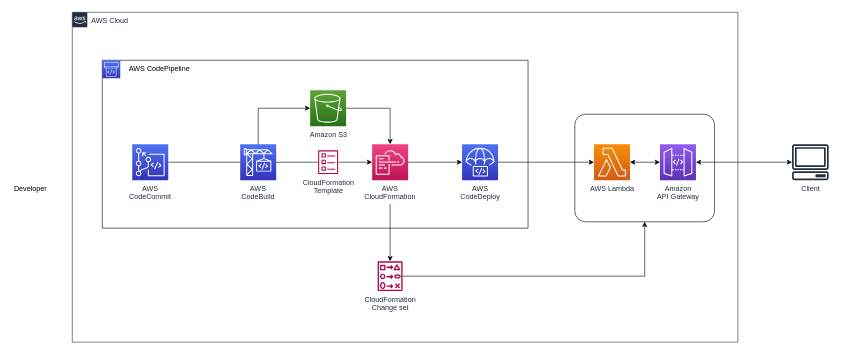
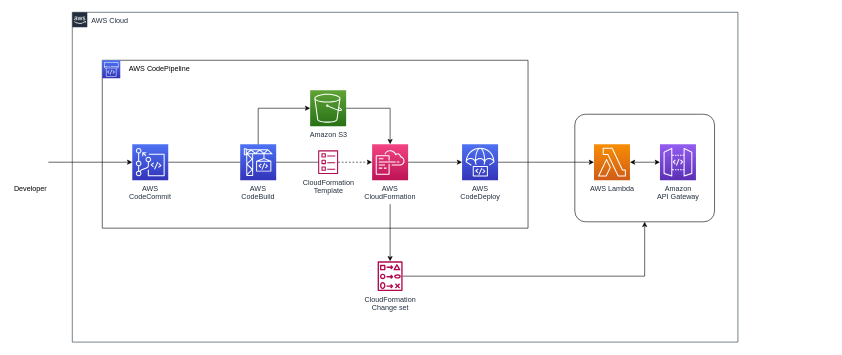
edge "Developer" -> "AWS CodeCommit": added
edge "CloudFormation Template" -> "AWS CloudFormation": style solid -> dashed
edge "Amazon API Gateway" -- "Client": removed
node "Client": removed
